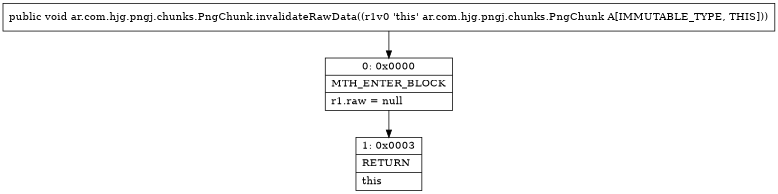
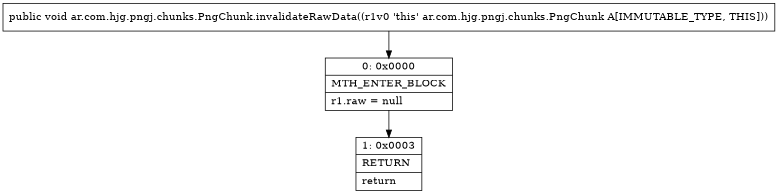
node "1: 0x0003": text "this" -> "return"
